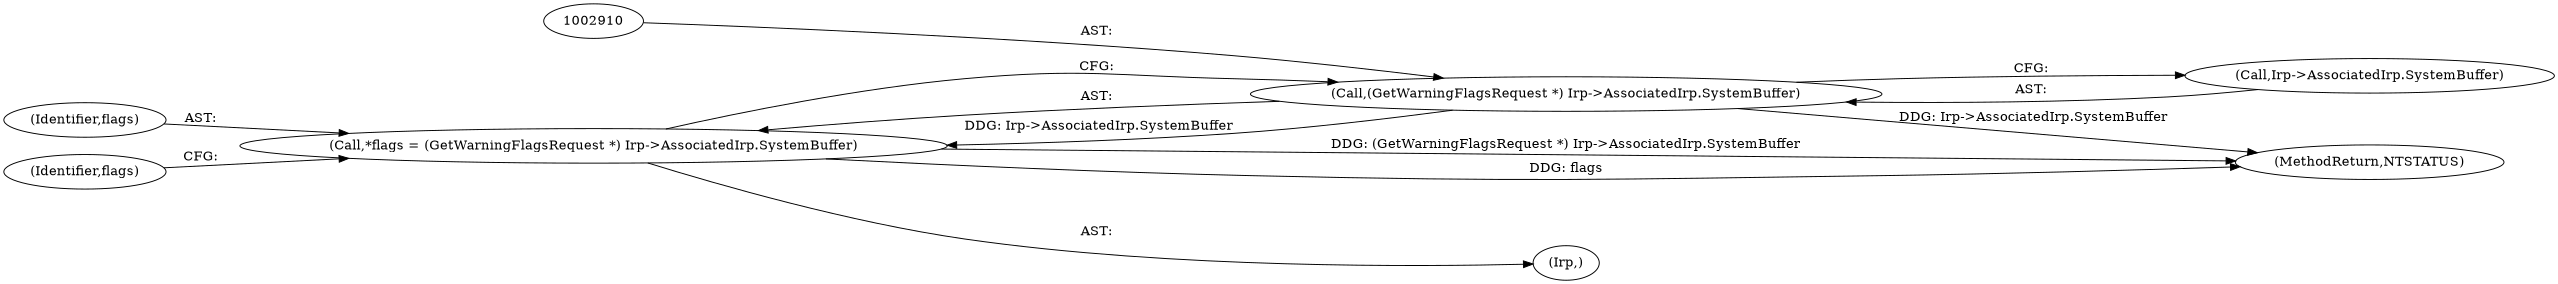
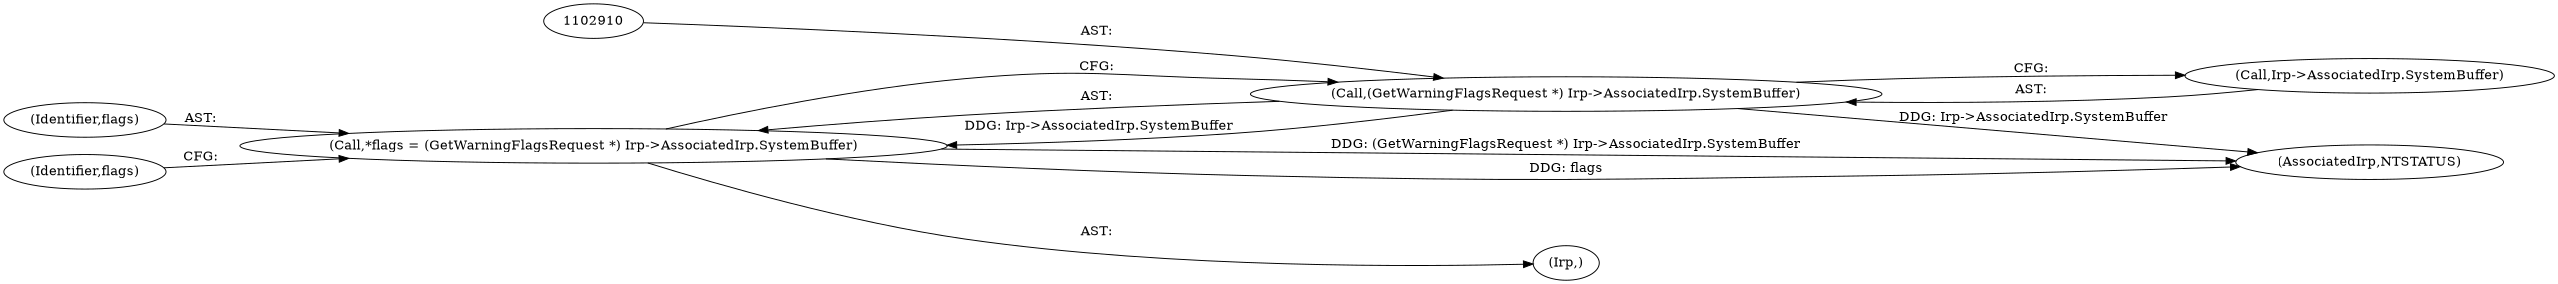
node "1002910": label "1002910" -> "1102910"
node "(MethodReturn,NTSTATUS)": label "(MethodReturn,NTSTATUS)" -> "(AssociatedIrp,NTSTATUS)"
